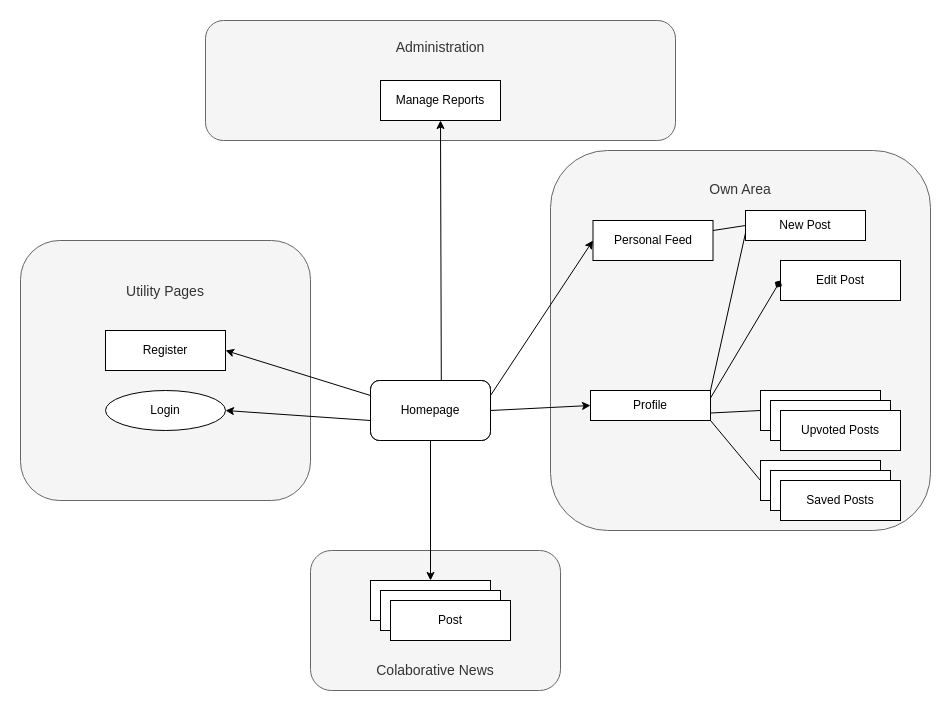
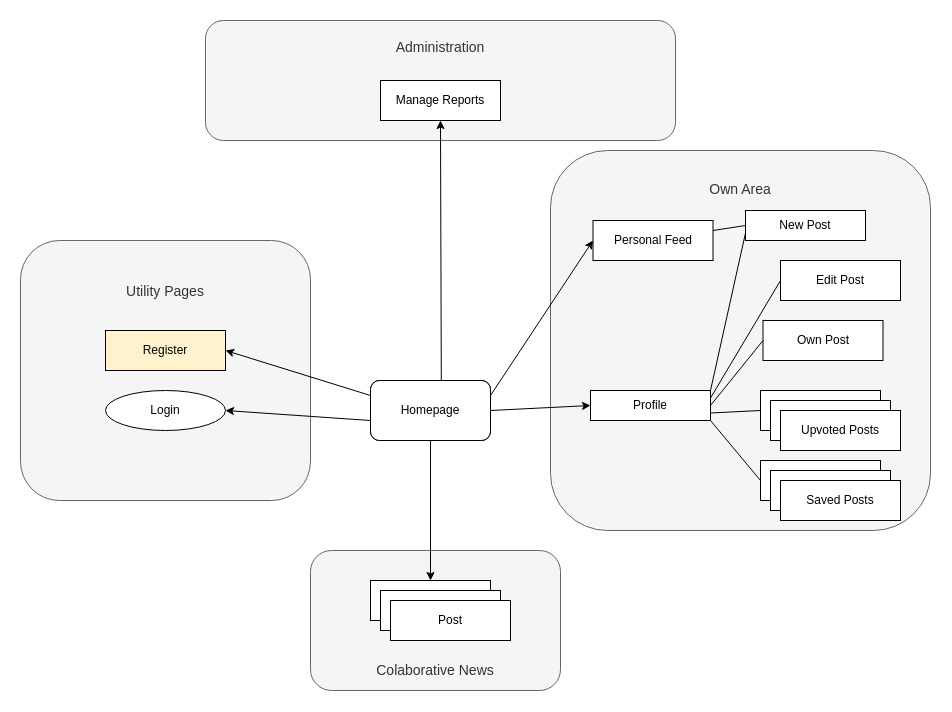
edge "Profile" -> "Edit Post": arrowhead diamond -> none
node "Own Post": added
node "Register": fillcolor #ffffff -> #fff2cc
edge "Own Post" -- "Profile": added
